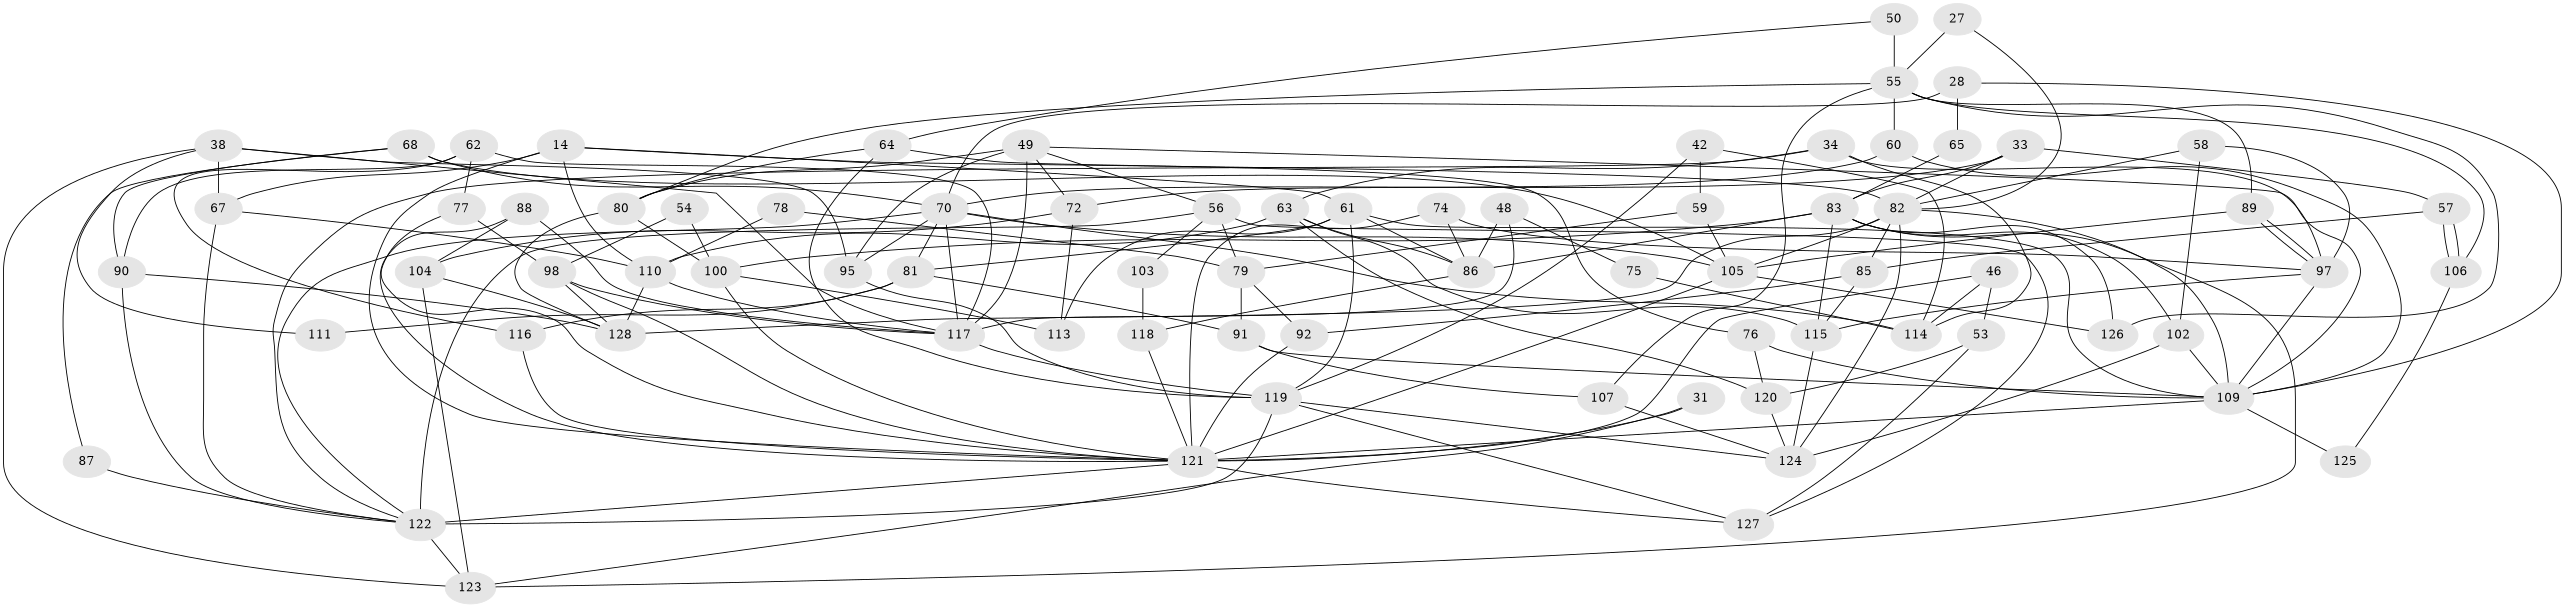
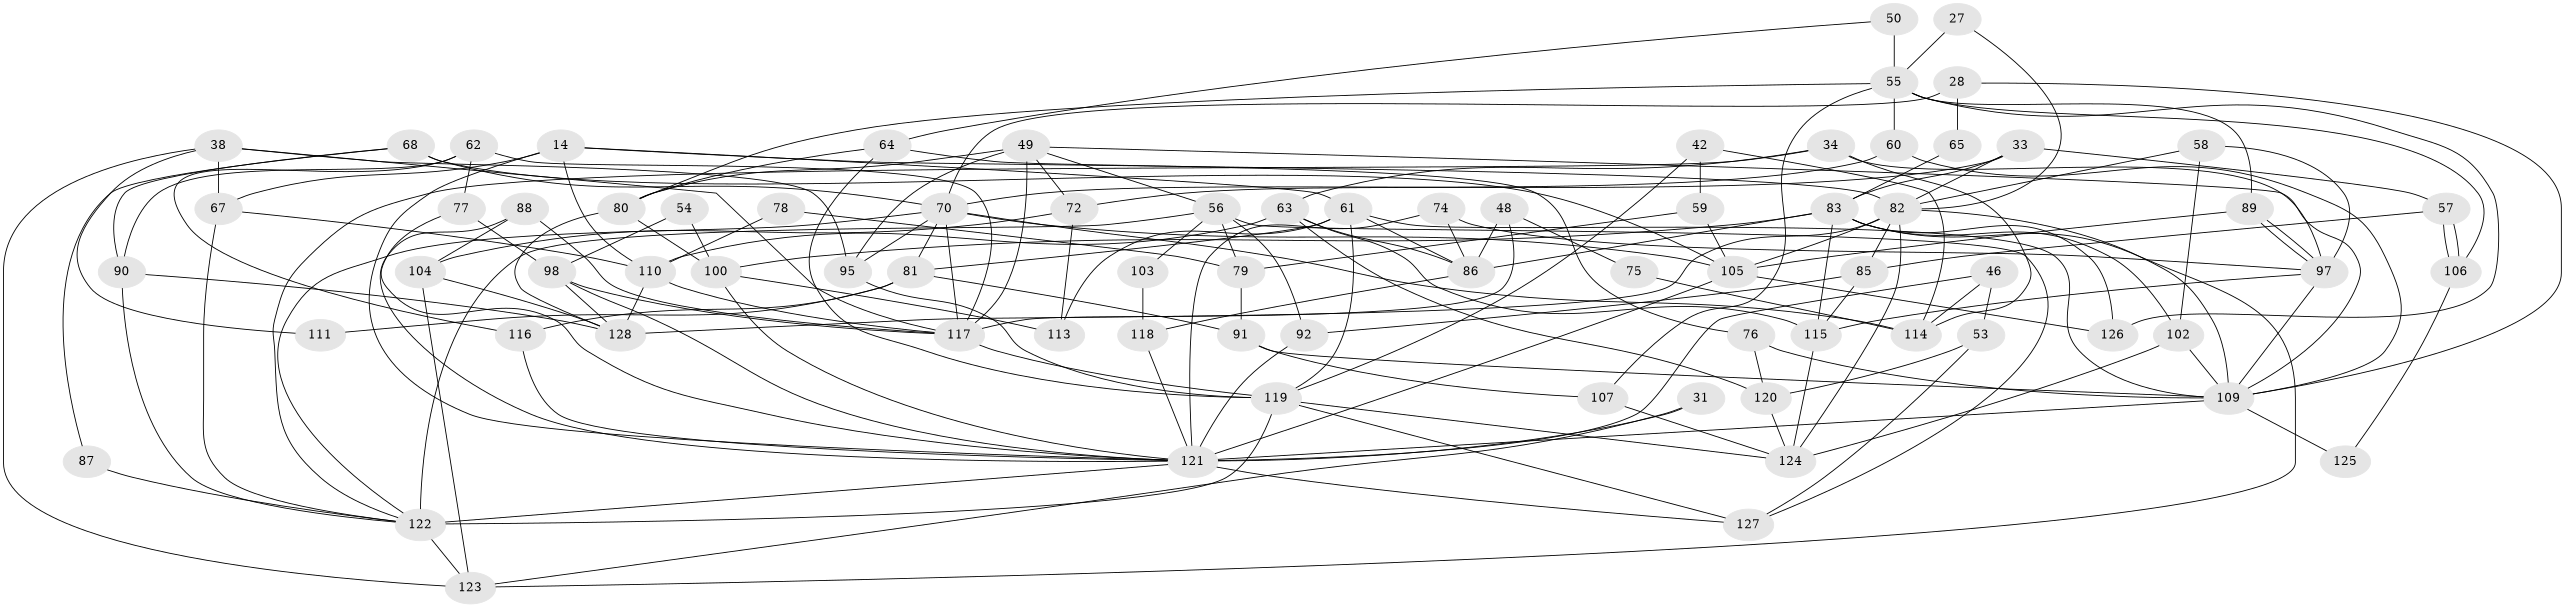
edge "79" -- "92": now "56" -- "92"
